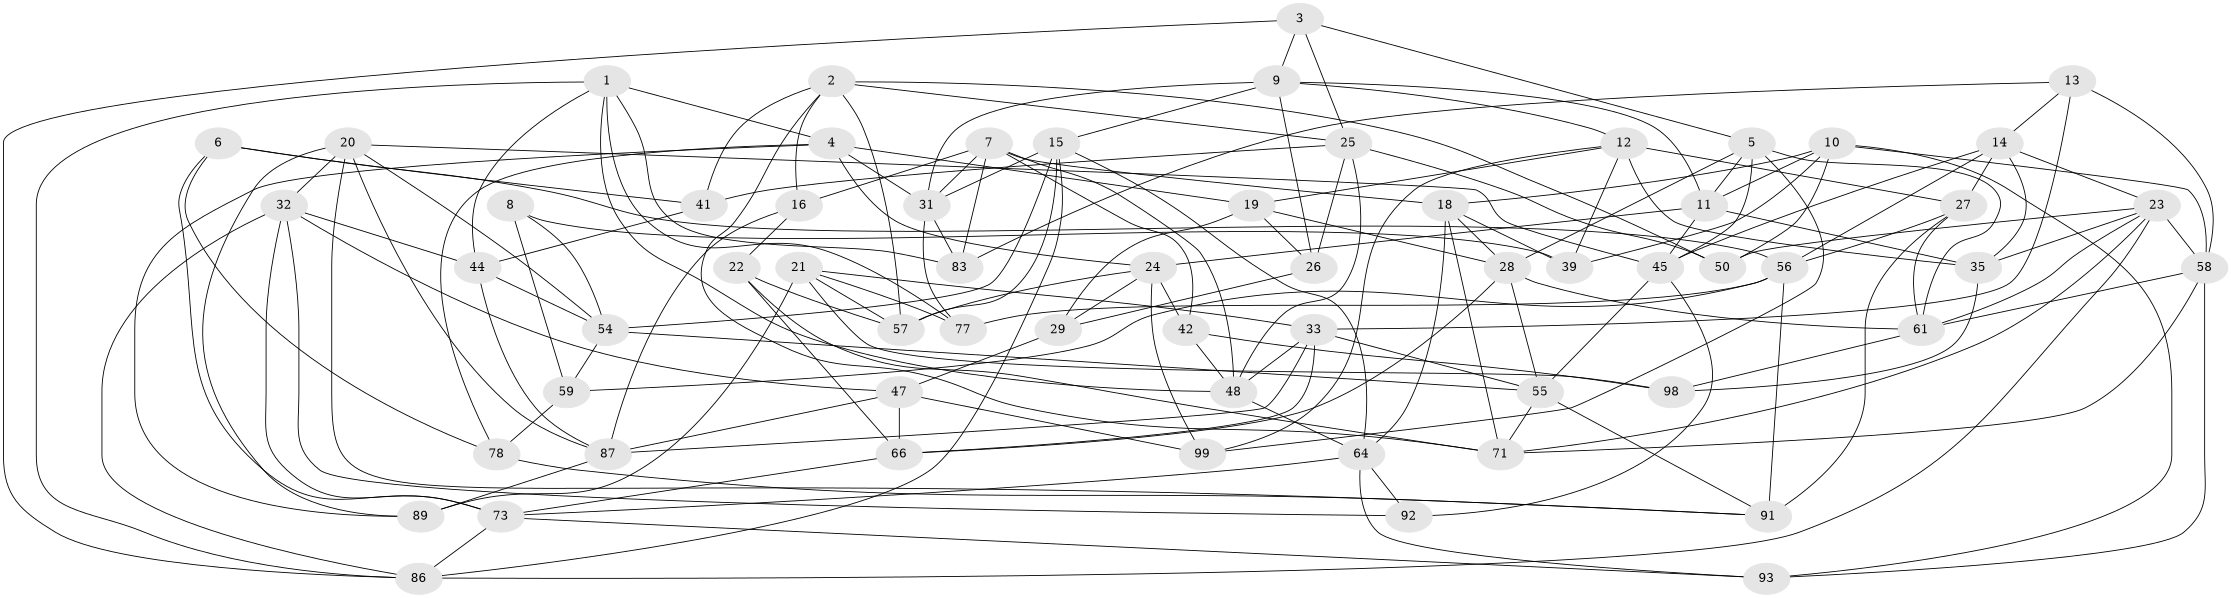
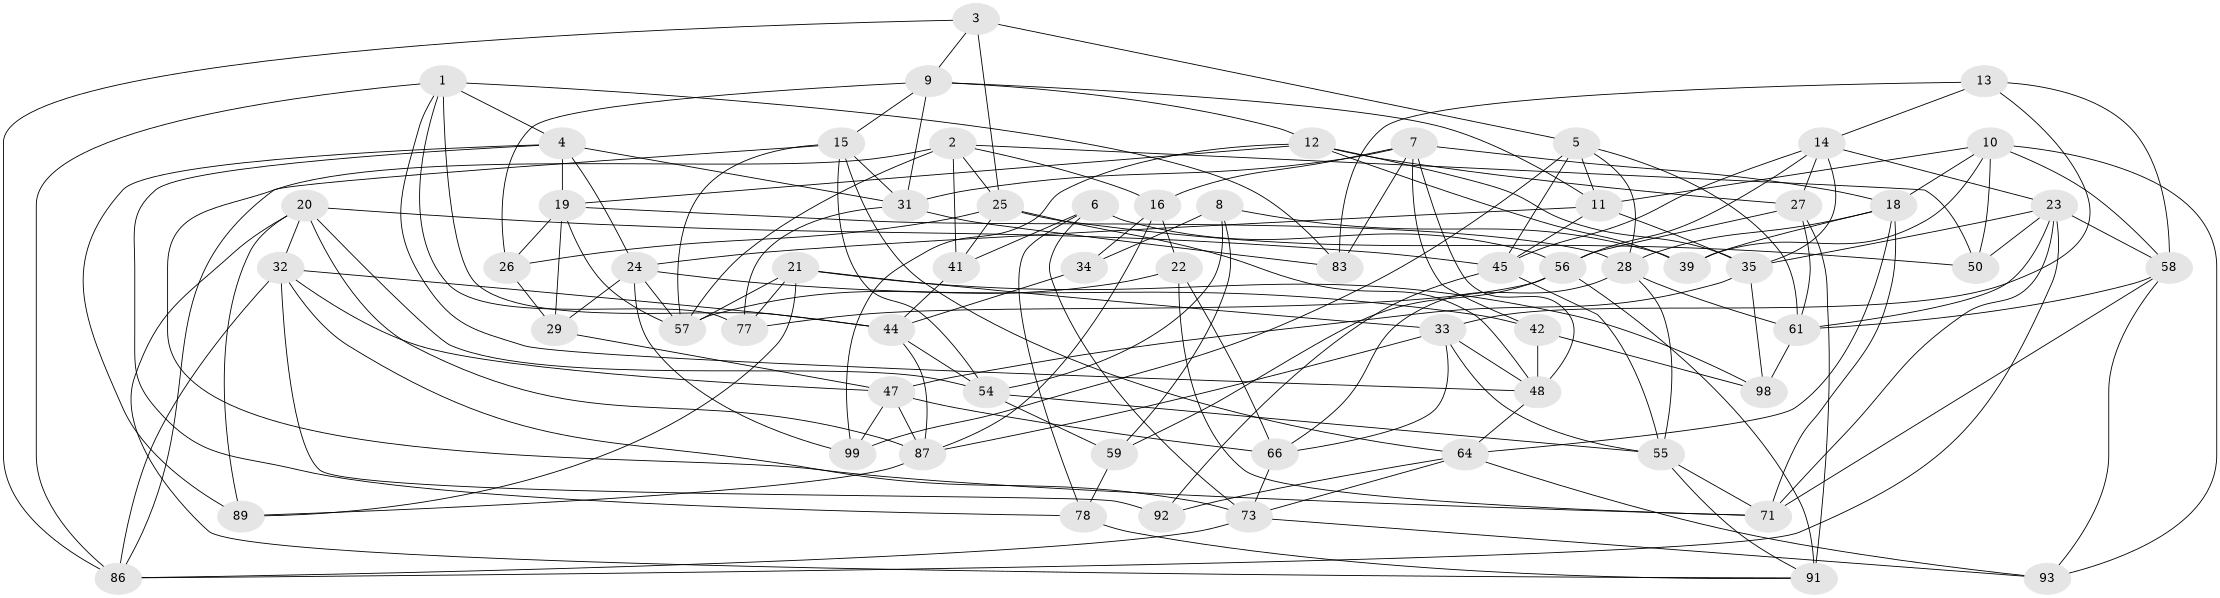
node "34": added
edge "19" -- "57": added
edge "35" -- "47": added
